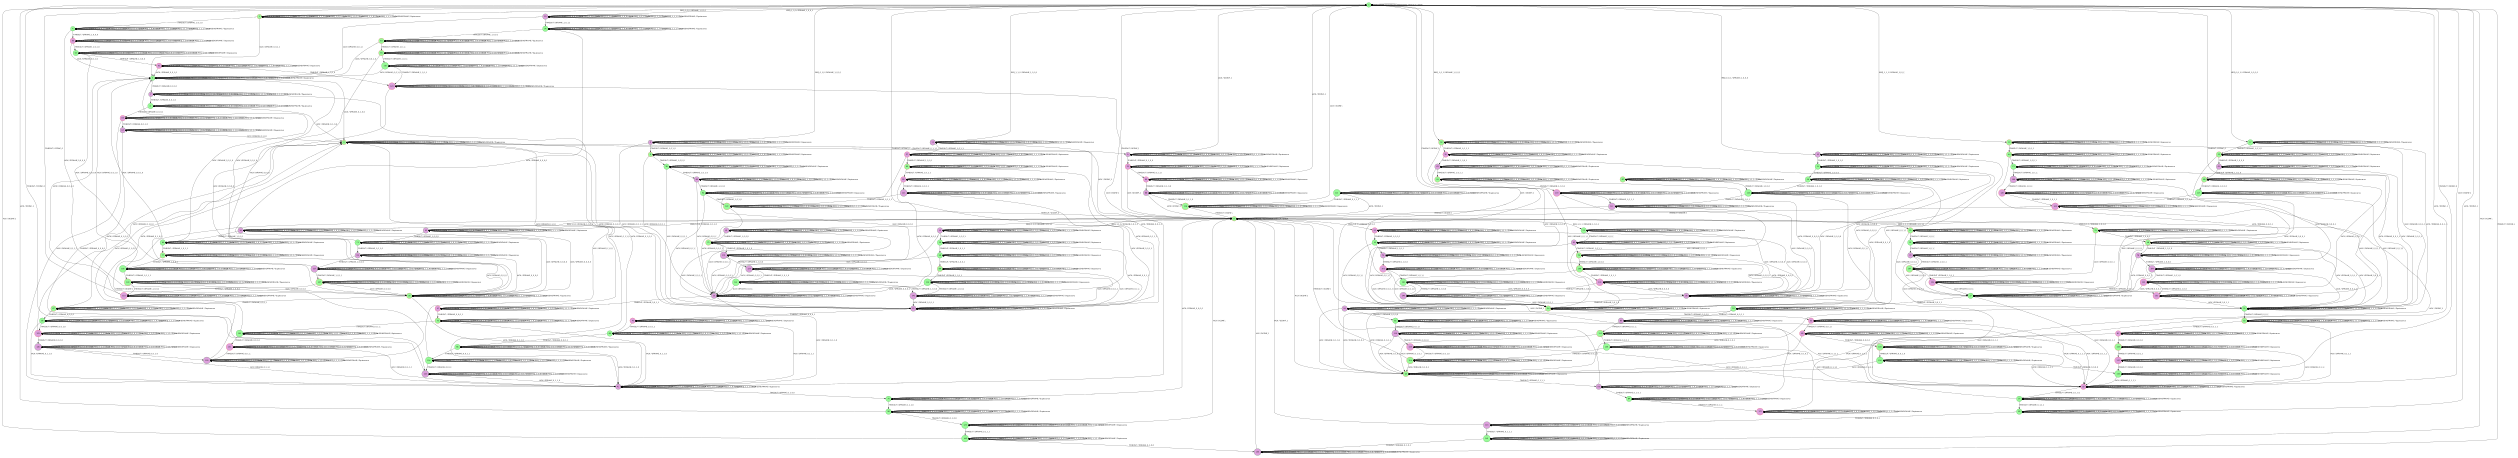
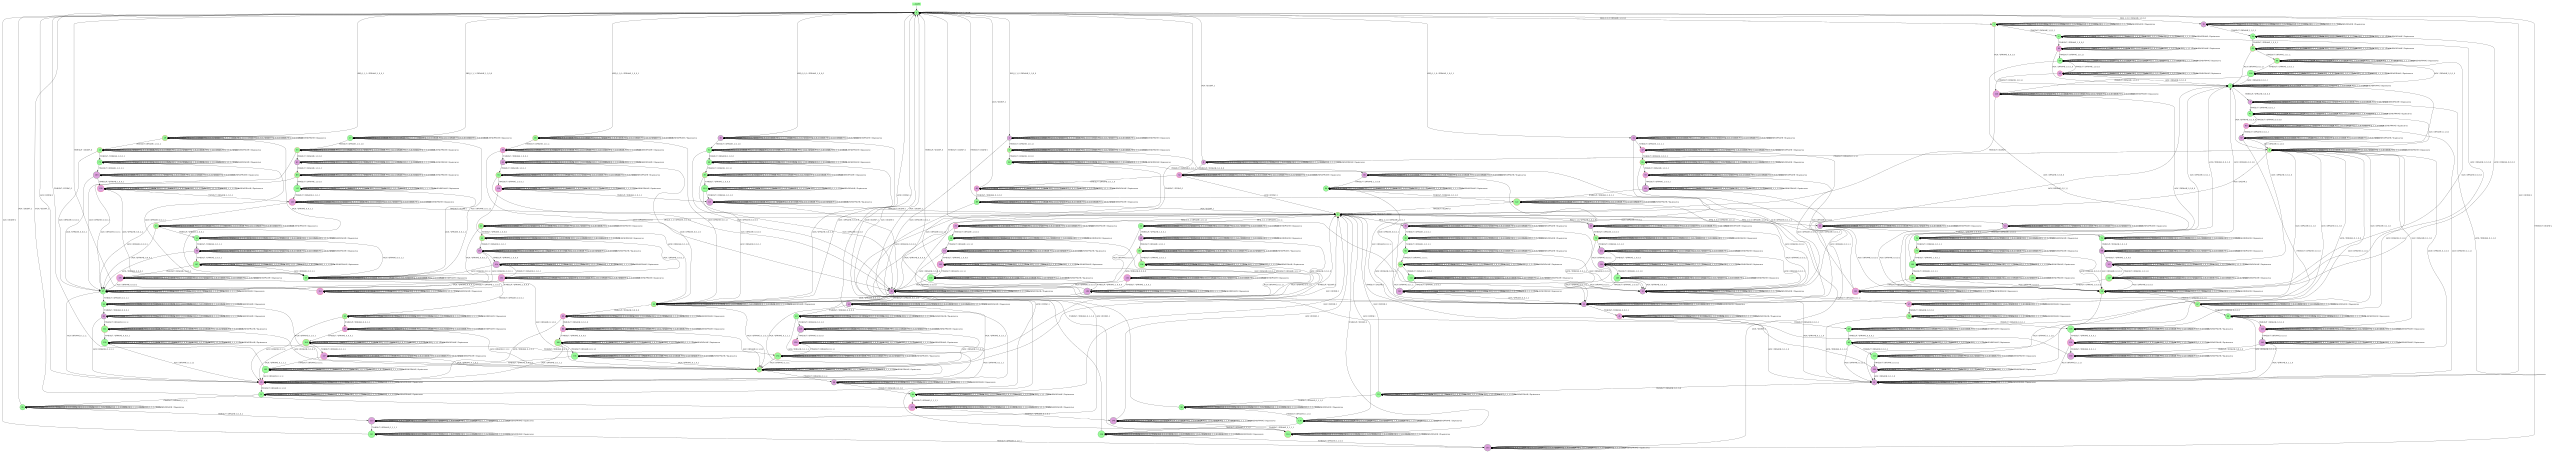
node "__start0": added
edge "10" -> "3": now "90" -> "3"
edge "59" -> "115": now "59" -> "87"
node "88": fillcolor plum -> palegreen
node "140": fillcolor palegreen -> plum
edge "8" -> "23": removed, label "IREQ_1_1_1 / OFRAME_1_0_1_1"
edge "61" -> "25": removed, label "IACK / OFRAME_0_0_1_1"
edge "151" -> "25": removed, label "IACK / OFRAME_0_0_1_1"
edge "70" -> "8": label "IACK / OFRAME_0_0_0_0" -> "IACK / OCONF_1"
edge "137" -> "28": added, label "IACK / OFRAME_0_1_0_1"
edge "172" -> "140": added, label "ITIMEOUT / OFRAME_0_1_0_1"
